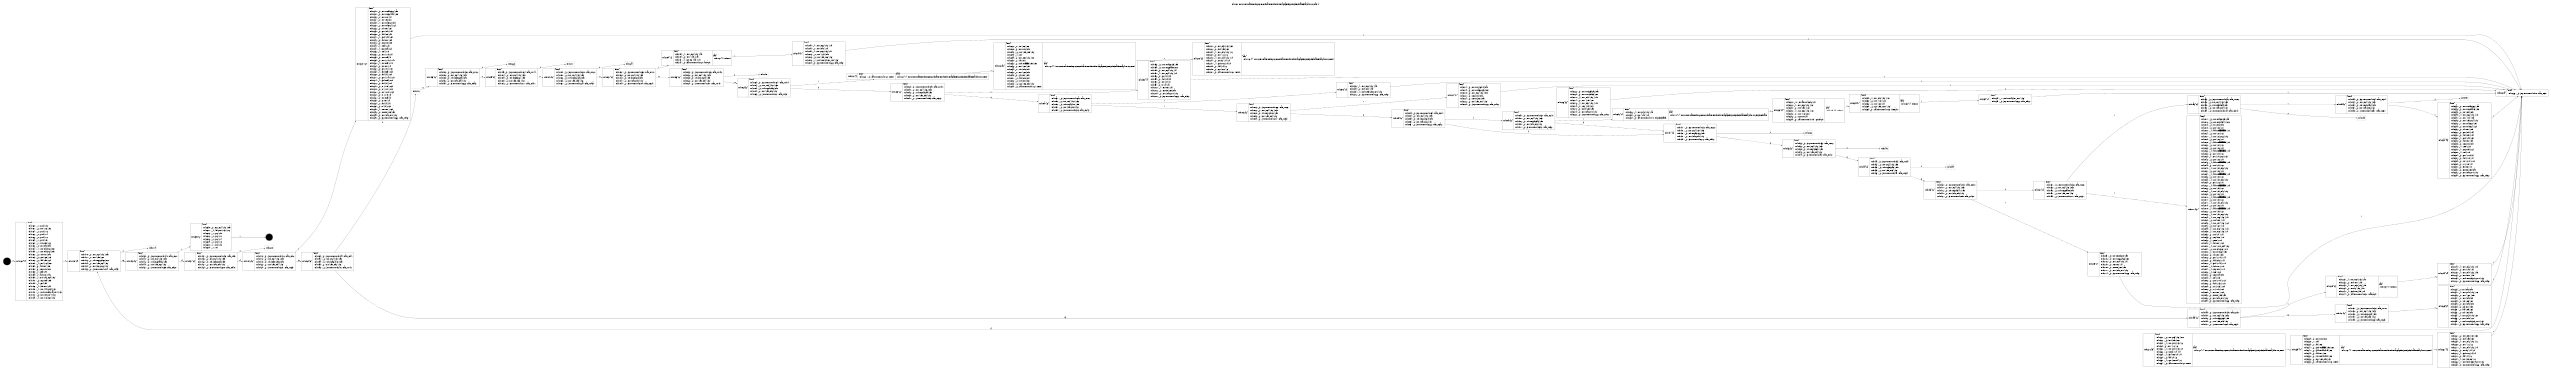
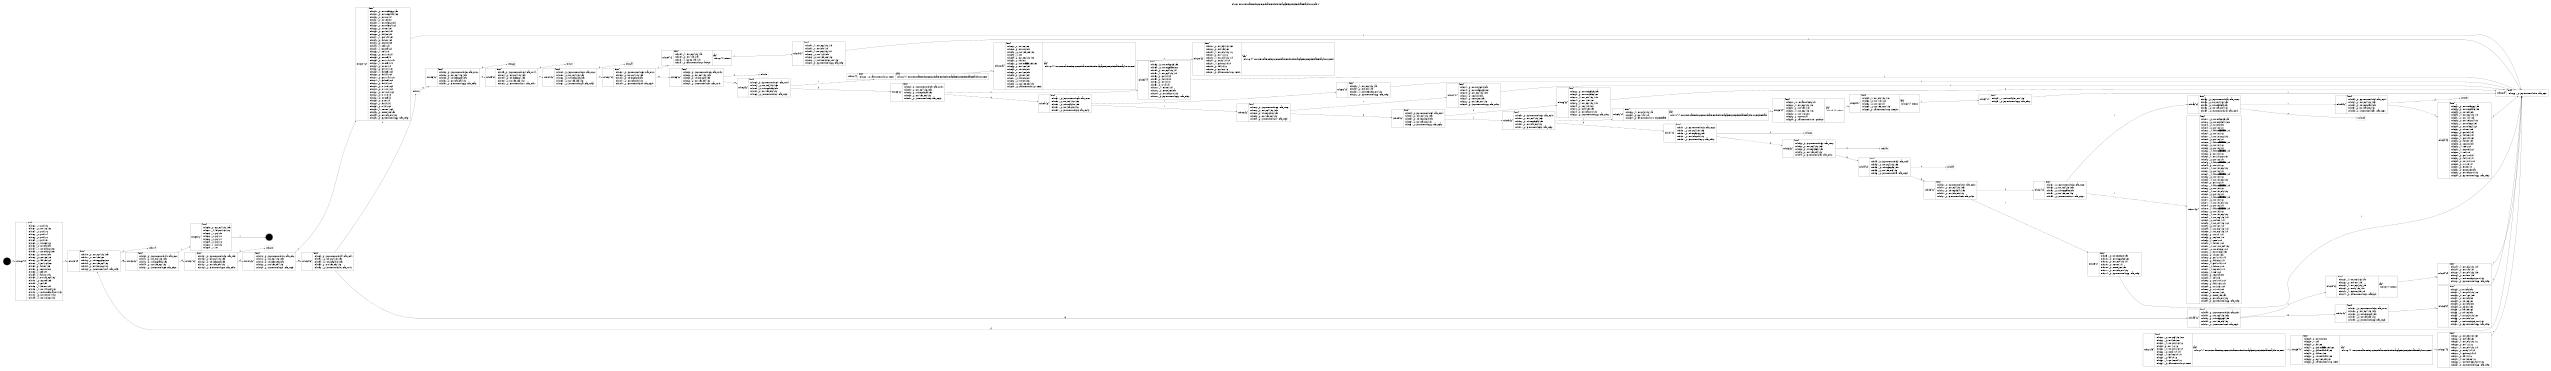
edge "0x401edf [28]" -> "0x401f17 [28]": now "0x401edf [28]" -> "0x402266 [33]"
